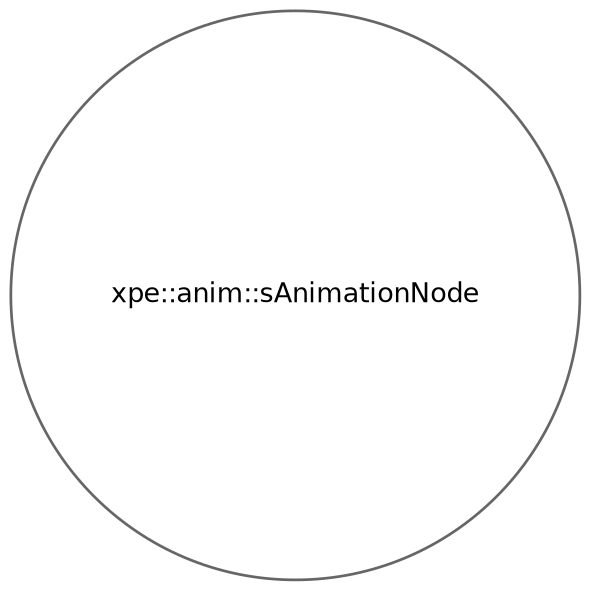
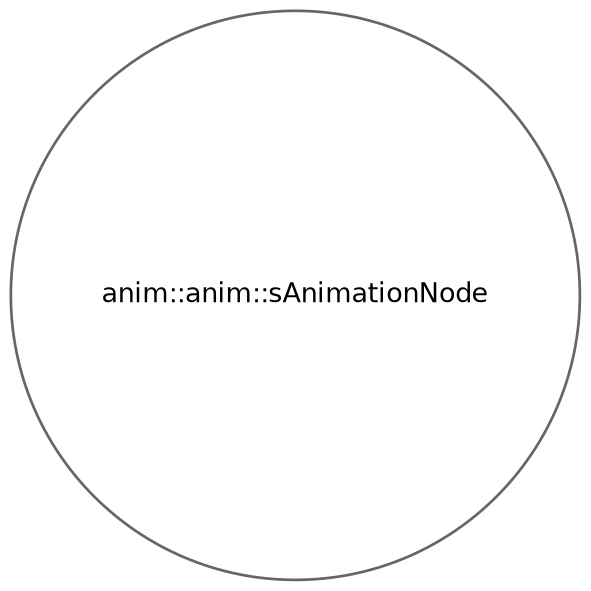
node "xpe::anim::sAnimationNode": label "xpe::anim::sAnimationNode" -> "anim::anim::sAnimationNode"
